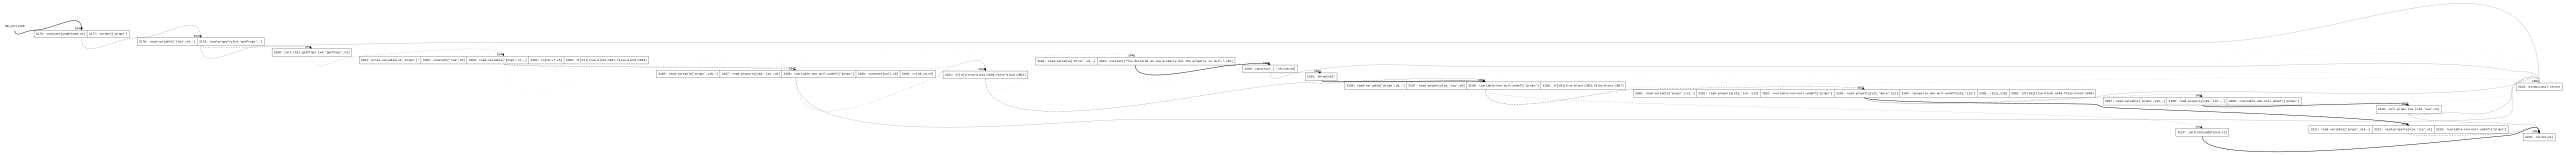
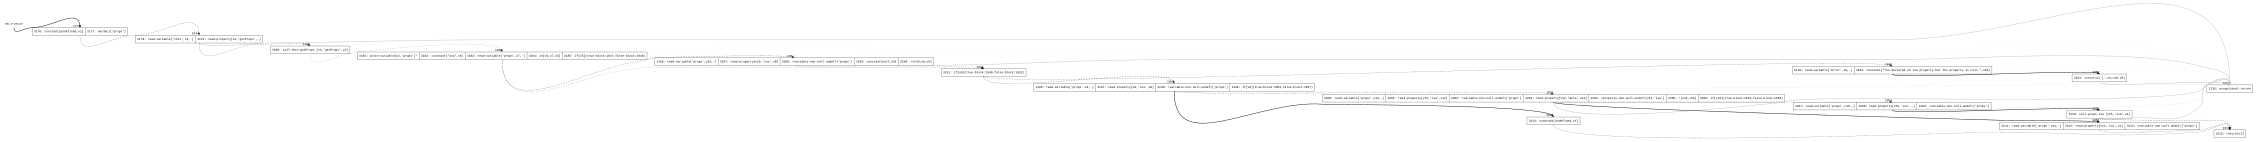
node "BB_entry128": label "BB_entry128" -> "BB_true128"
edge "3191: if[v5](true-block:1049,false-block:1052)" -> "3192: read-variable['Error',v9,-]": color gray -> black
node "3195: throw[v8]*": removed
edge "3196: read-variable['props',v9,-]" -> "3214: constant[undefined,v1]": style dotted -> bold
edge "3214: constant[undefined,v1]" -> "3215: return[v1]": style bold -> dashed
